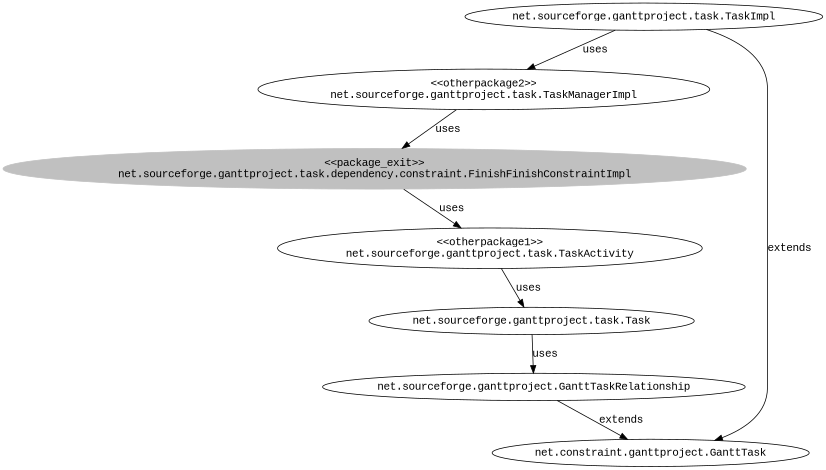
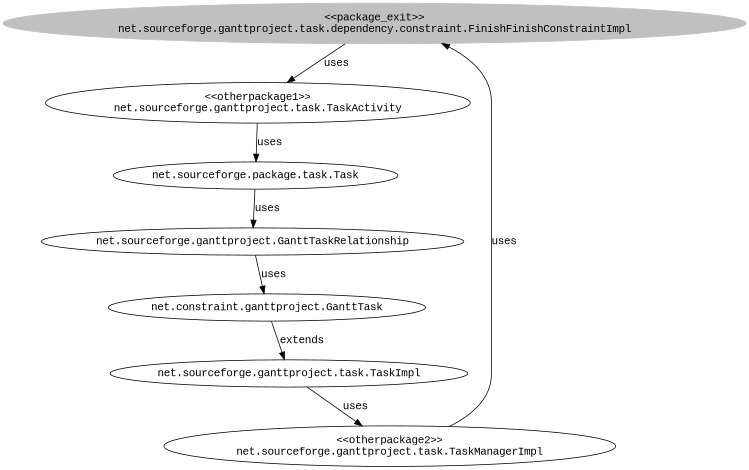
edge "net.sourceforge.ganttproject.task.TaskImpl" -> "net.constraint.ganttproject.GanttTask": reversed
node "net.sourceforge.ganttproject.task.Task": label "net.sourceforge.ganttproject.task.Task" -> "net.sourceforge.package.task.Task"
edge "net.sourceforge.ganttproject.GanttTaskRelationship" -> "net.constraint.ganttproject.GanttTask": label "extends" -> "uses"
